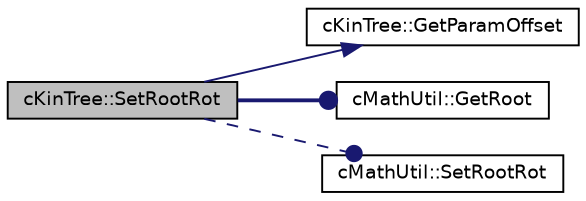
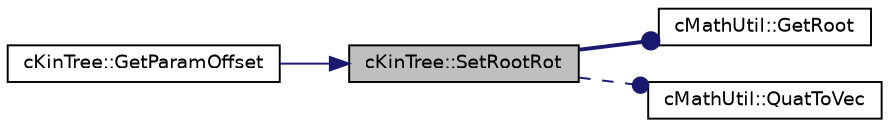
edge "cKinTree::SetRootRot" -> "cKinTree::GetParamOffset": reversed
node "cMathUtil::SetRootRot": label "cMathUtil::SetRootRot" -> "cMathUtil::QuatToVec"
